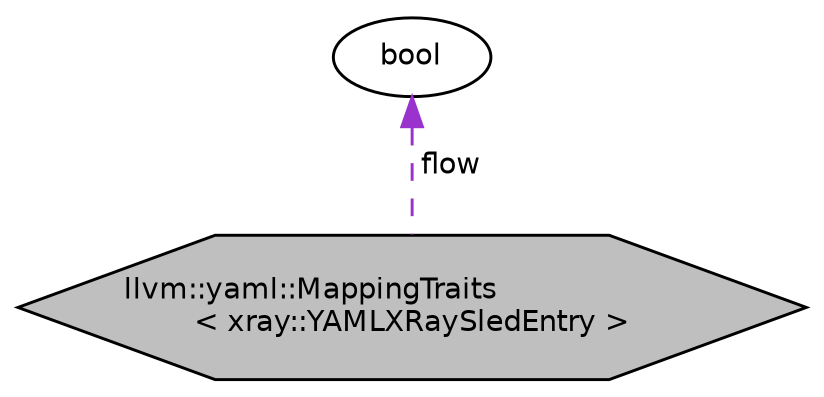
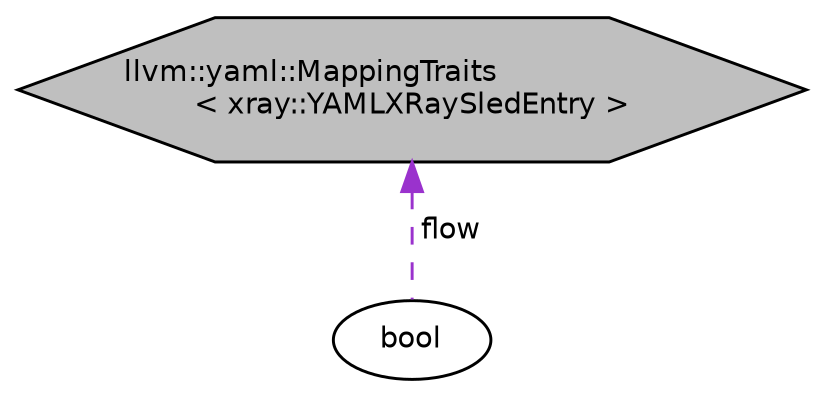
edge "llvm::yaml::MappingTraits < xray::YAMLXRaySledEntry >" -> "bool": reversed
